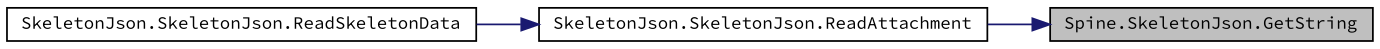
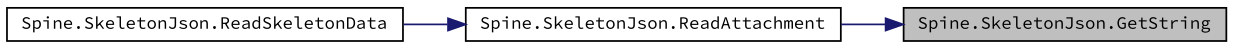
node "SkeletonJson.SkeletonJson.ReadSkeletonData": label "SkeletonJson.SkeletonJson.ReadSkeletonData" -> "Spine.SkeletonJson.ReadSkeletonData"
node "SkeletonJson.SkeletonJson.ReadAttachment": label "SkeletonJson.SkeletonJson.ReadAttachment" -> "Spine.SkeletonJson.ReadAttachment"
